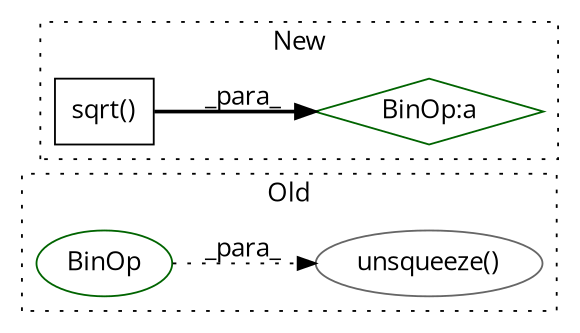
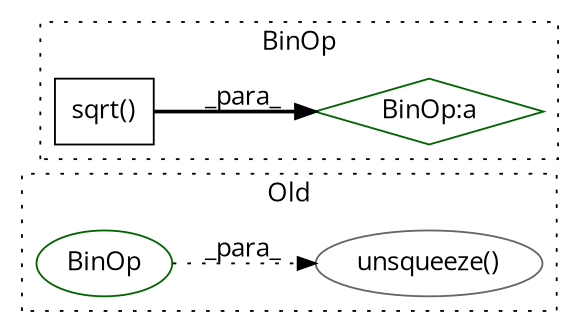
cluster "New": label "New" -> "BinOp"
